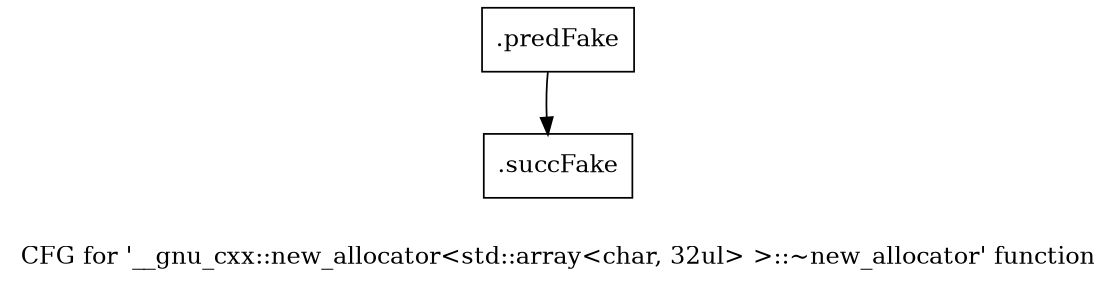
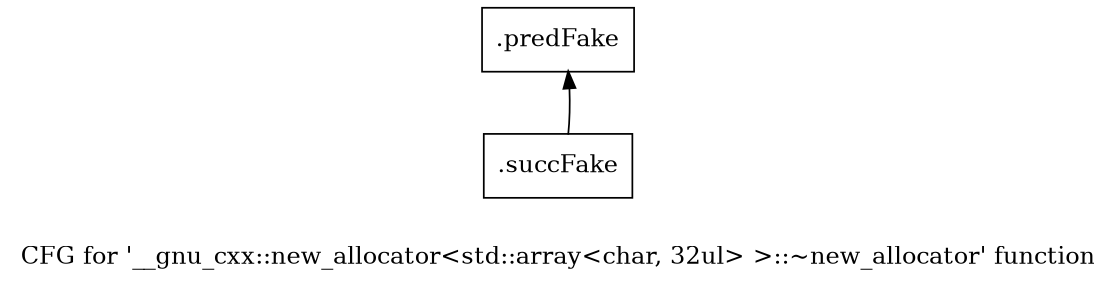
edge ".predFake" -> ".succFake": reversed
